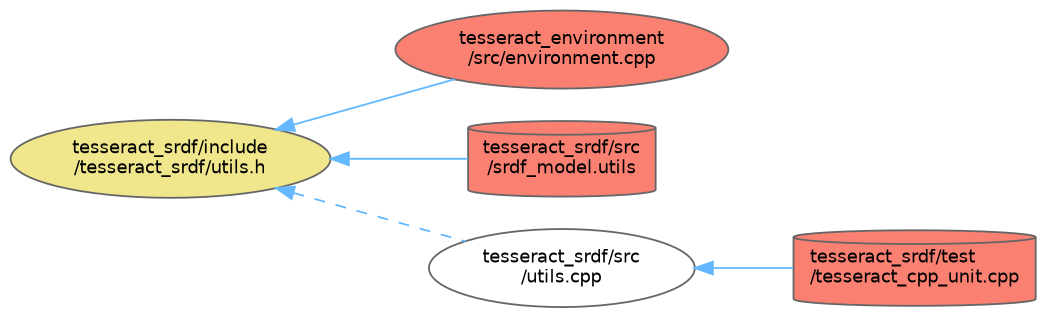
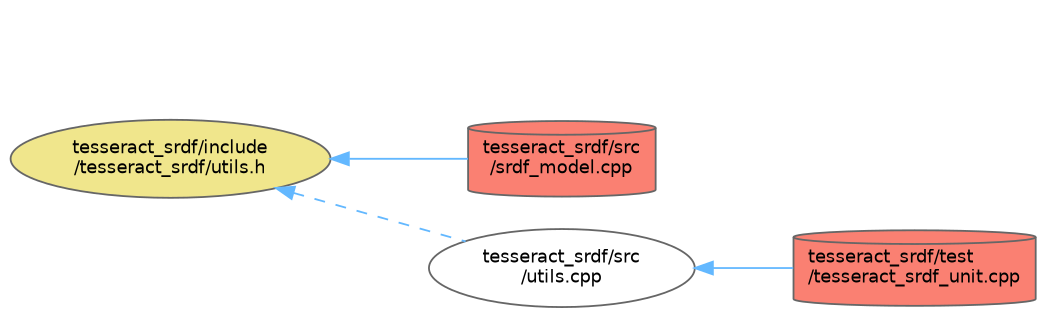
node "tesseract_environment /src/environment.cpp": removed
node "tesseract_srdf/src /srdf_model.utils": label "tesseract_srdf/src /srdf_model.utils" -> "tesseract_srdf/src /srdf_model.cpp"
node "tesseract_srdf/test /tesseract_cpp_unit.cpp": label "tesseract_srdf/test /tesseract_cpp_unit.cpp" -> "tesseract_srdf/test /tesseract_srdf_unit.cpp"
